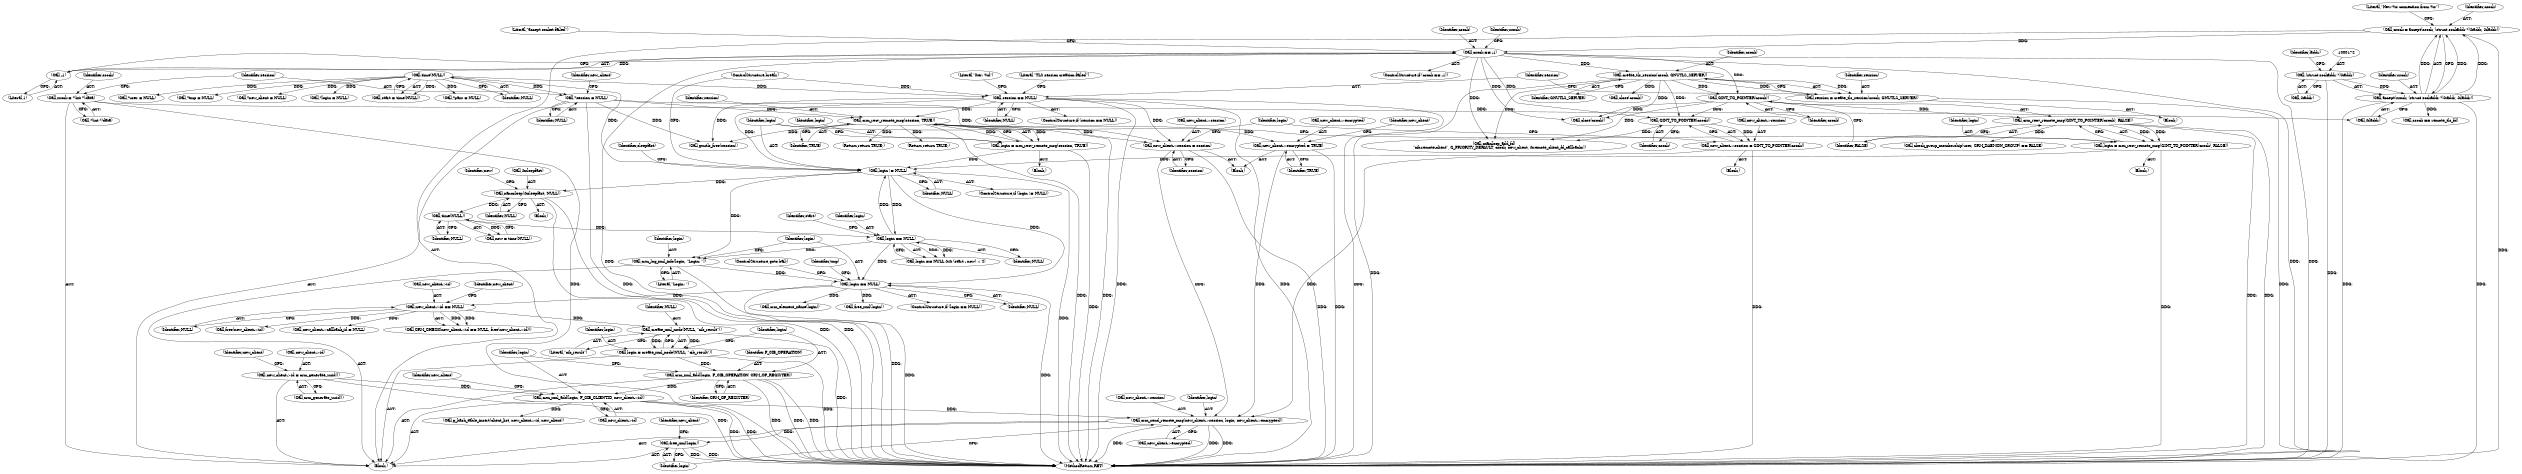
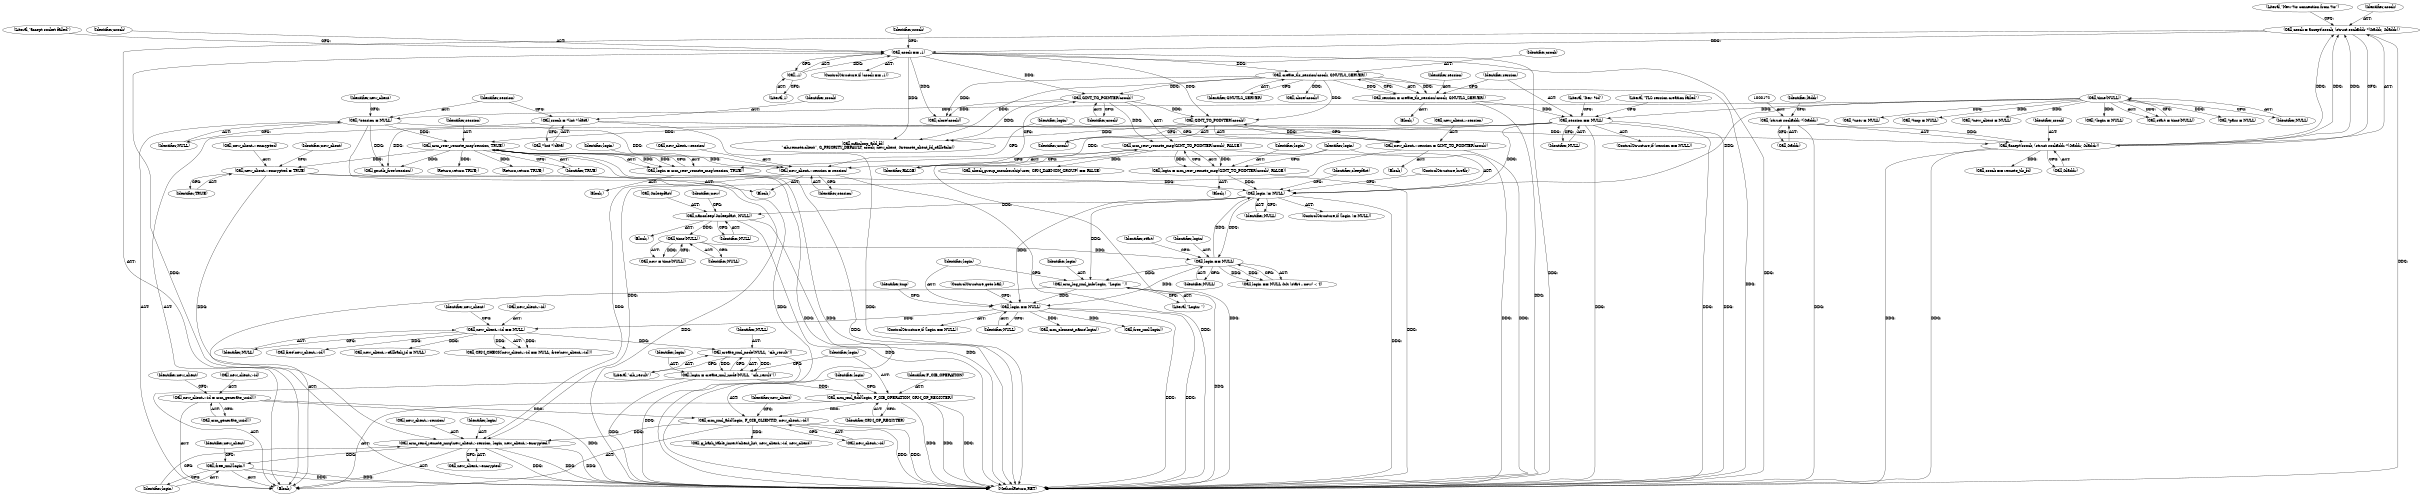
edge "(ControlStructure,break;)" -> "(Call,session == NULL)": now "(Call,session = create_tls_session(csock, GNUTLS_SERVER))" -> "(Call,session == NULL)"
edge "(Call,ssock = *(int *)data)" -> "(Call,&laddr)": now "(Call,ssock = *(int *)data)" -> "(Call,accept(ssock, (struct sockaddr *)&addr, &laddr))"
